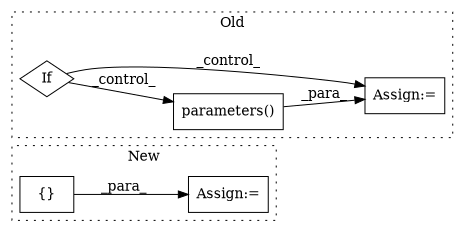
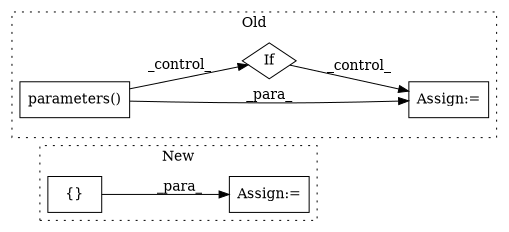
edge "If" -> "parameters()": reversed
